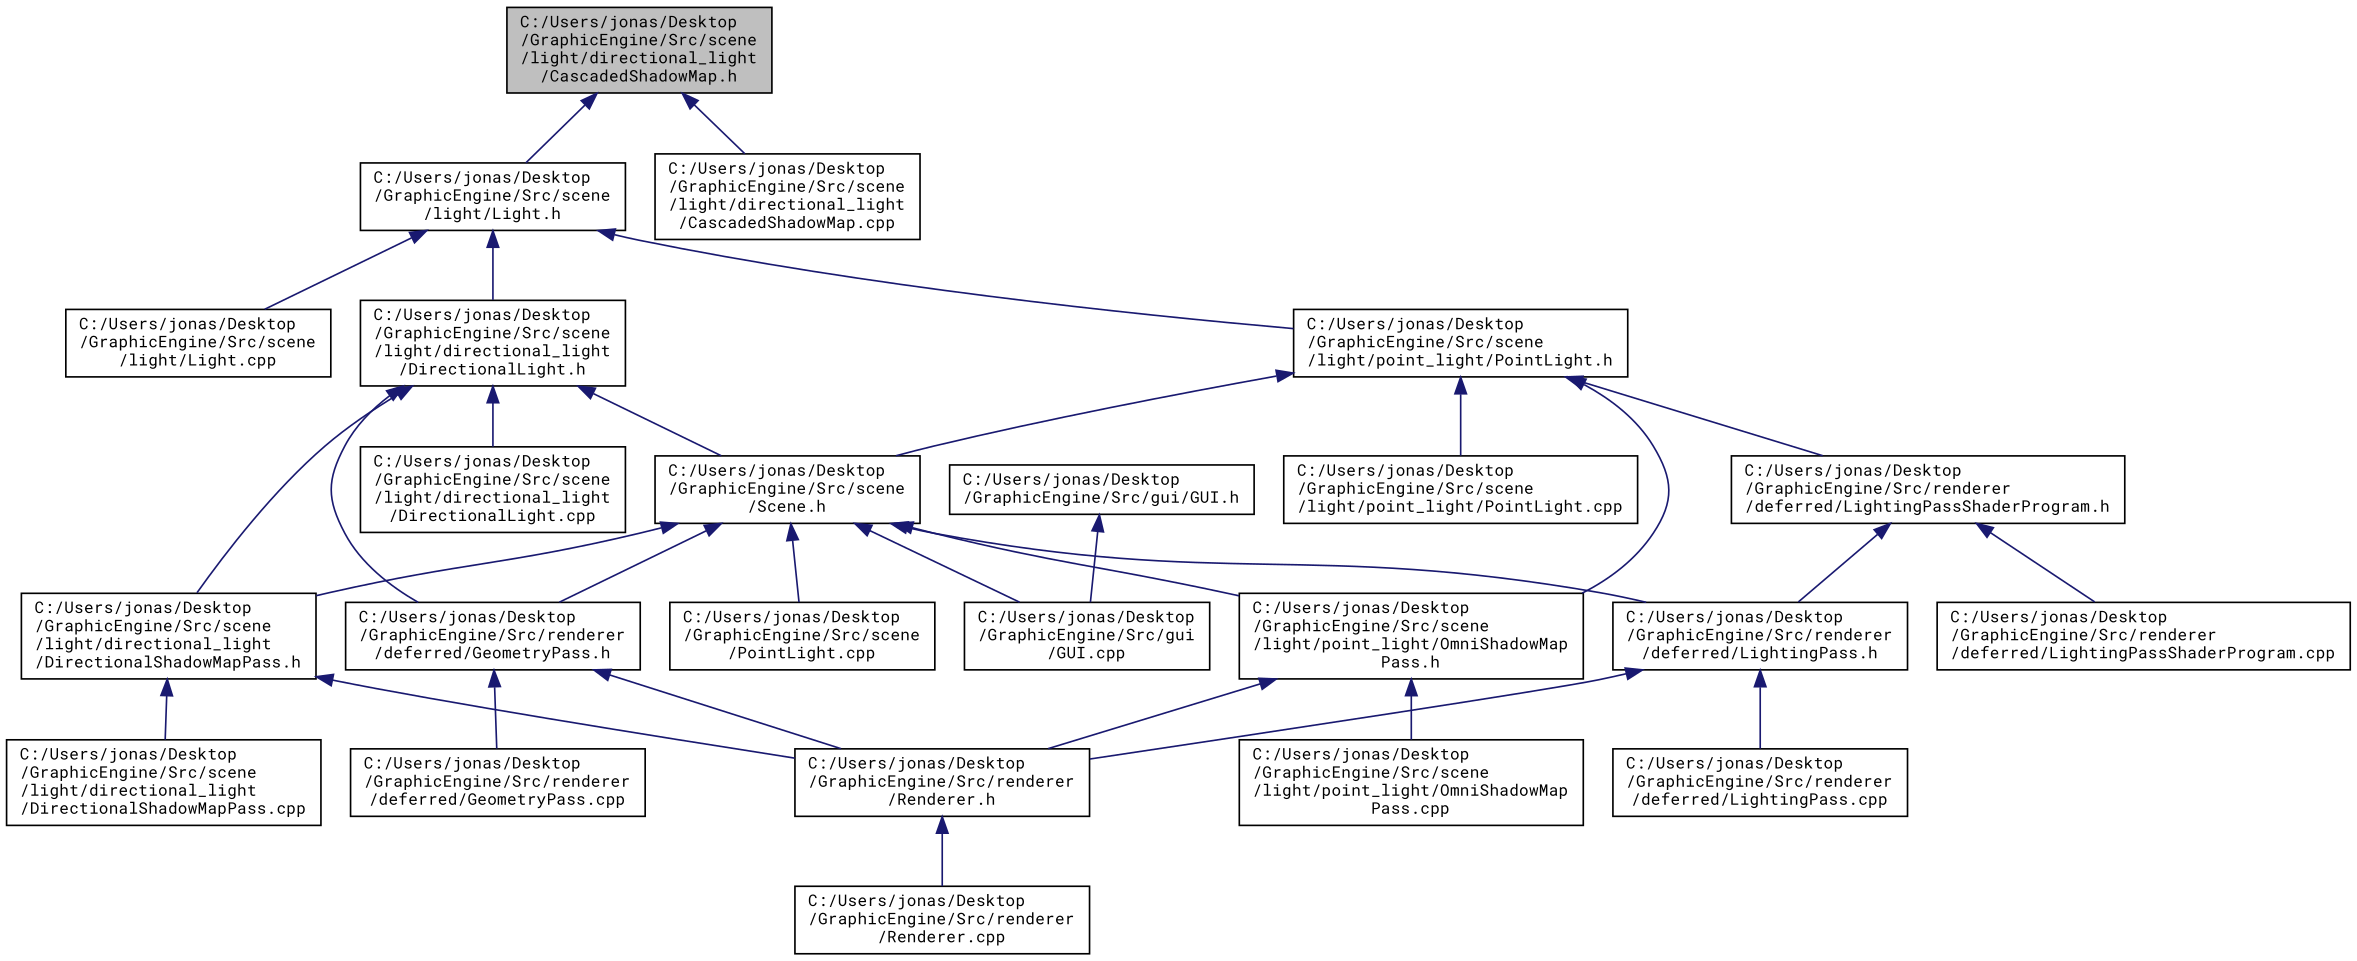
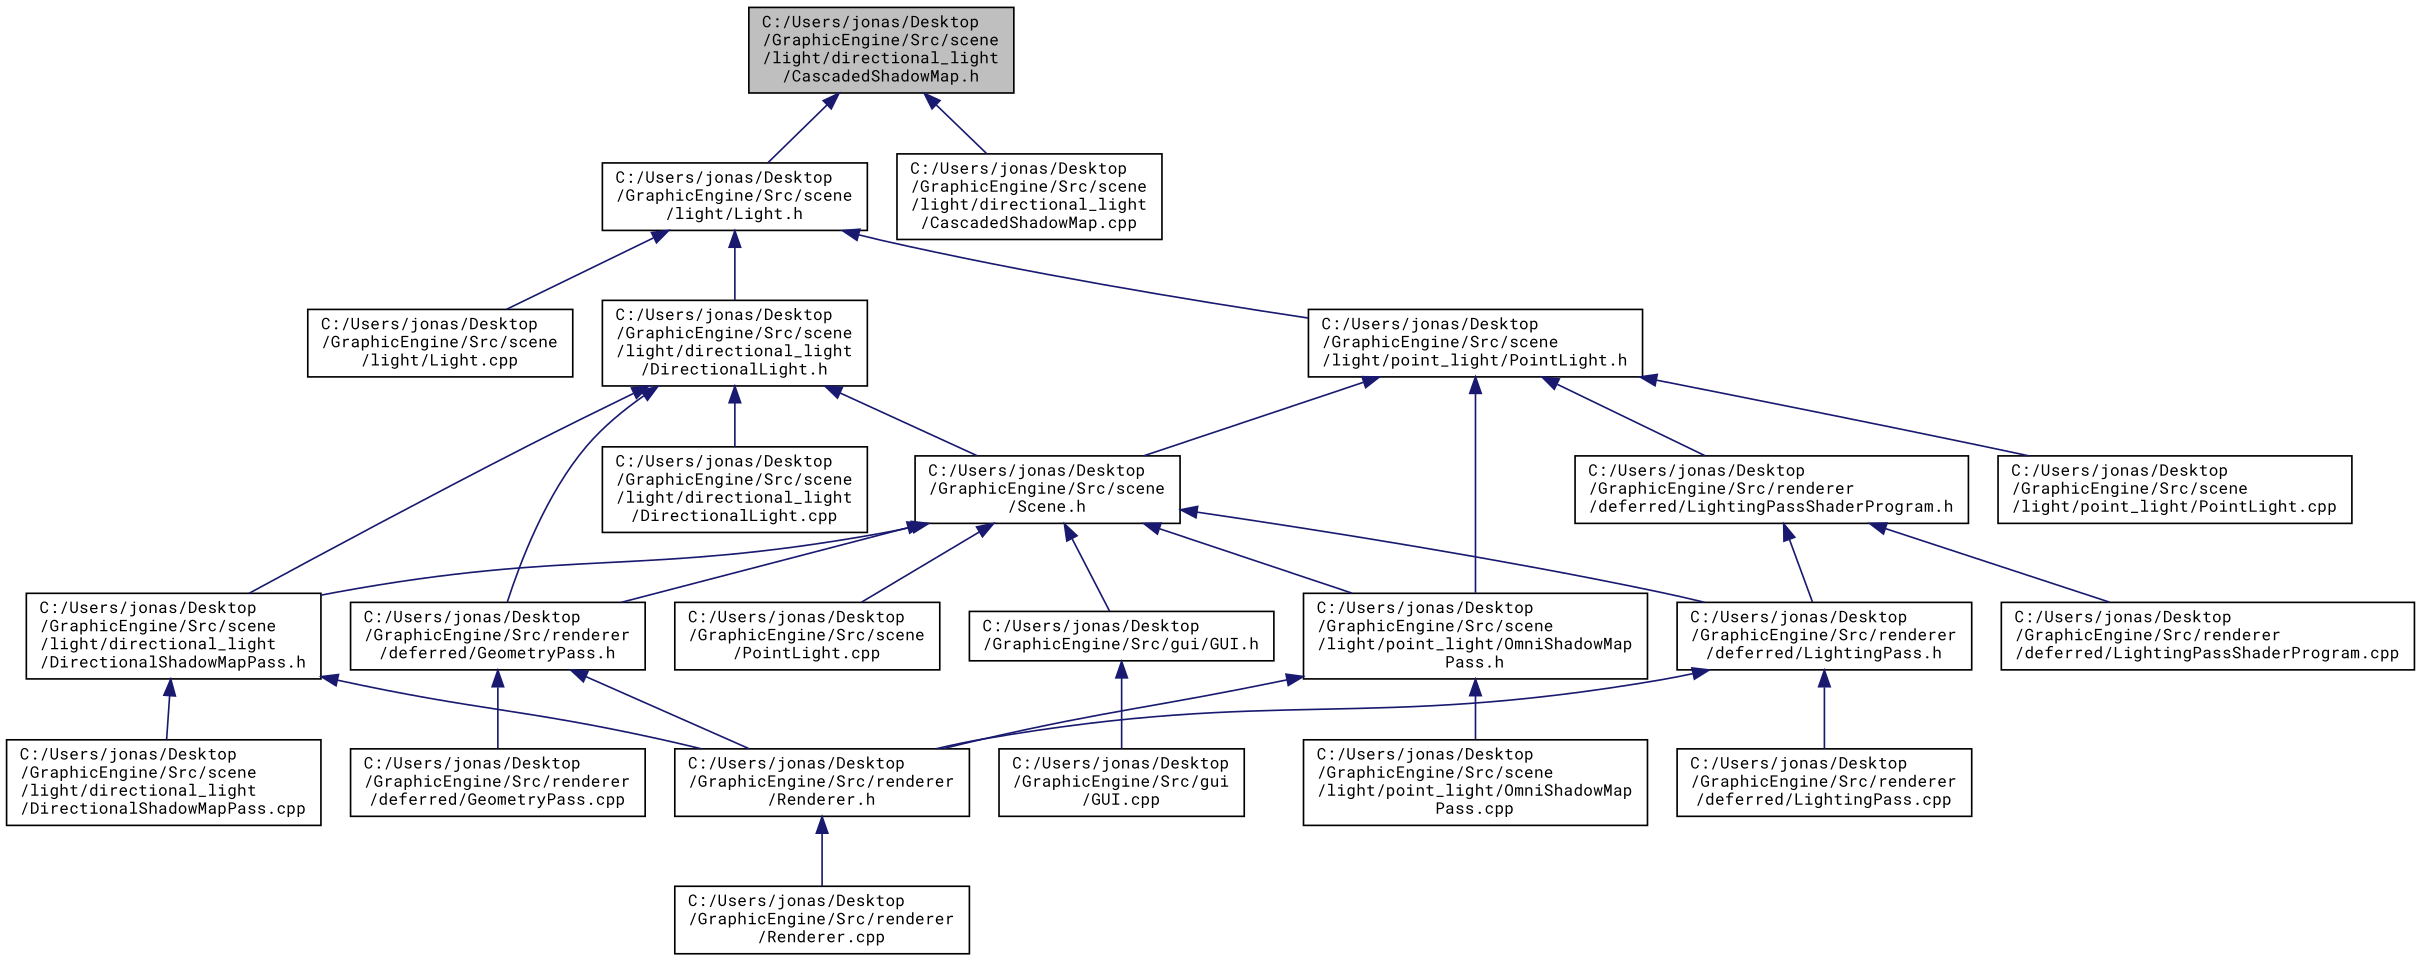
edge "C:/Users/jonas/Desktop /GraphicEngine/Src/gui /GUI.cpp" -> "C:/Users/jonas/Desktop /GraphicEngine/Src/scene /Scene.h": now "C:/Users/jonas/Desktop /GraphicEngine/Src/gui/GUI.h" -> "C:/Users/jonas/Desktop /GraphicEngine/Src/scene /Scene.h"
